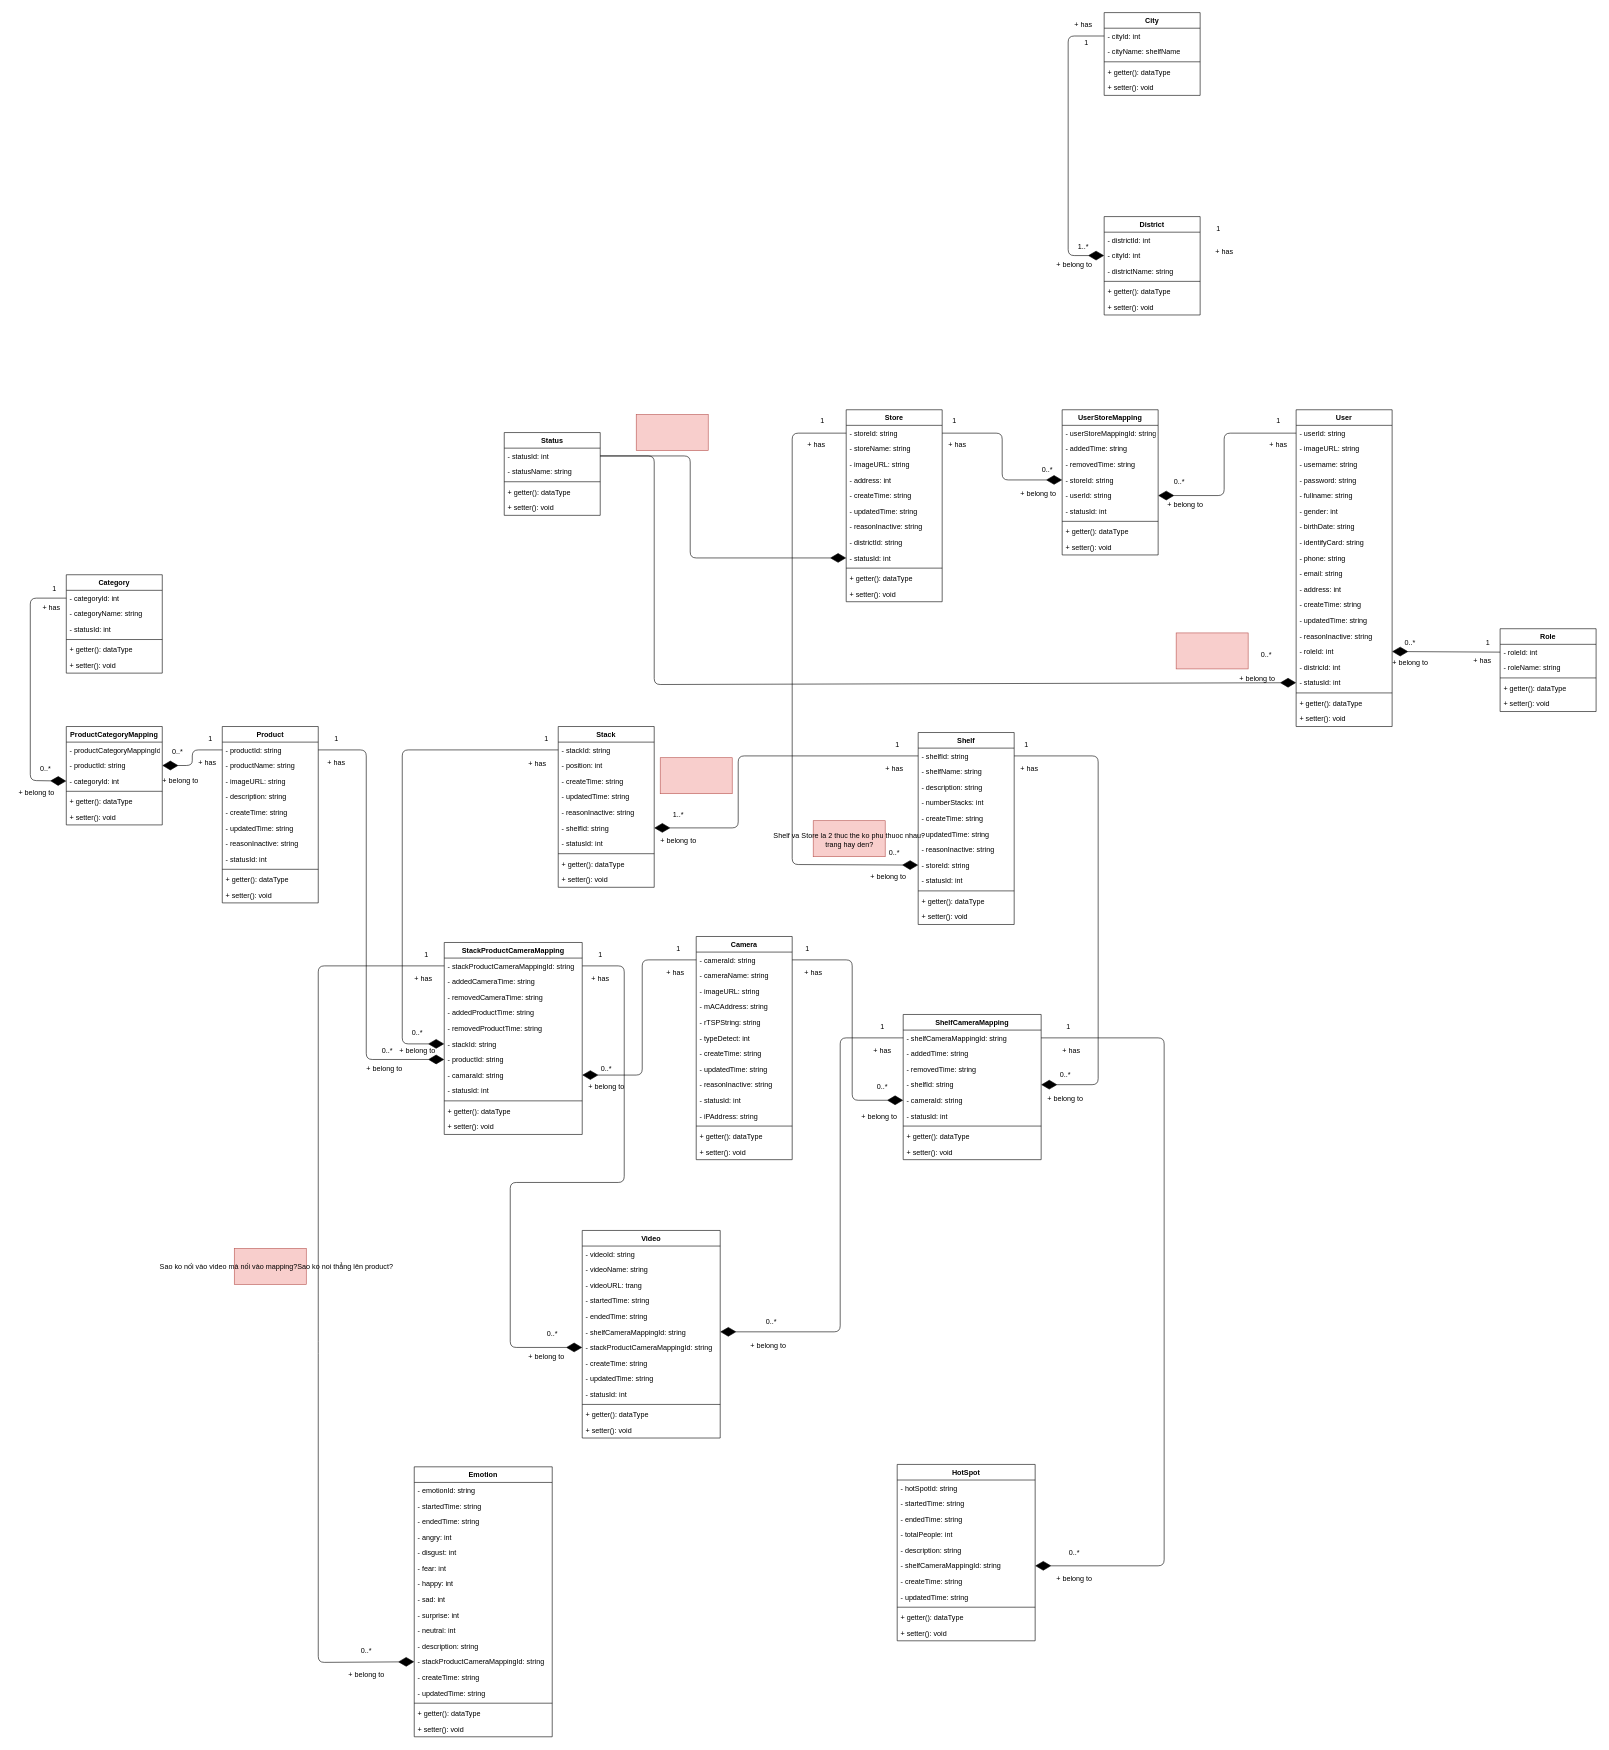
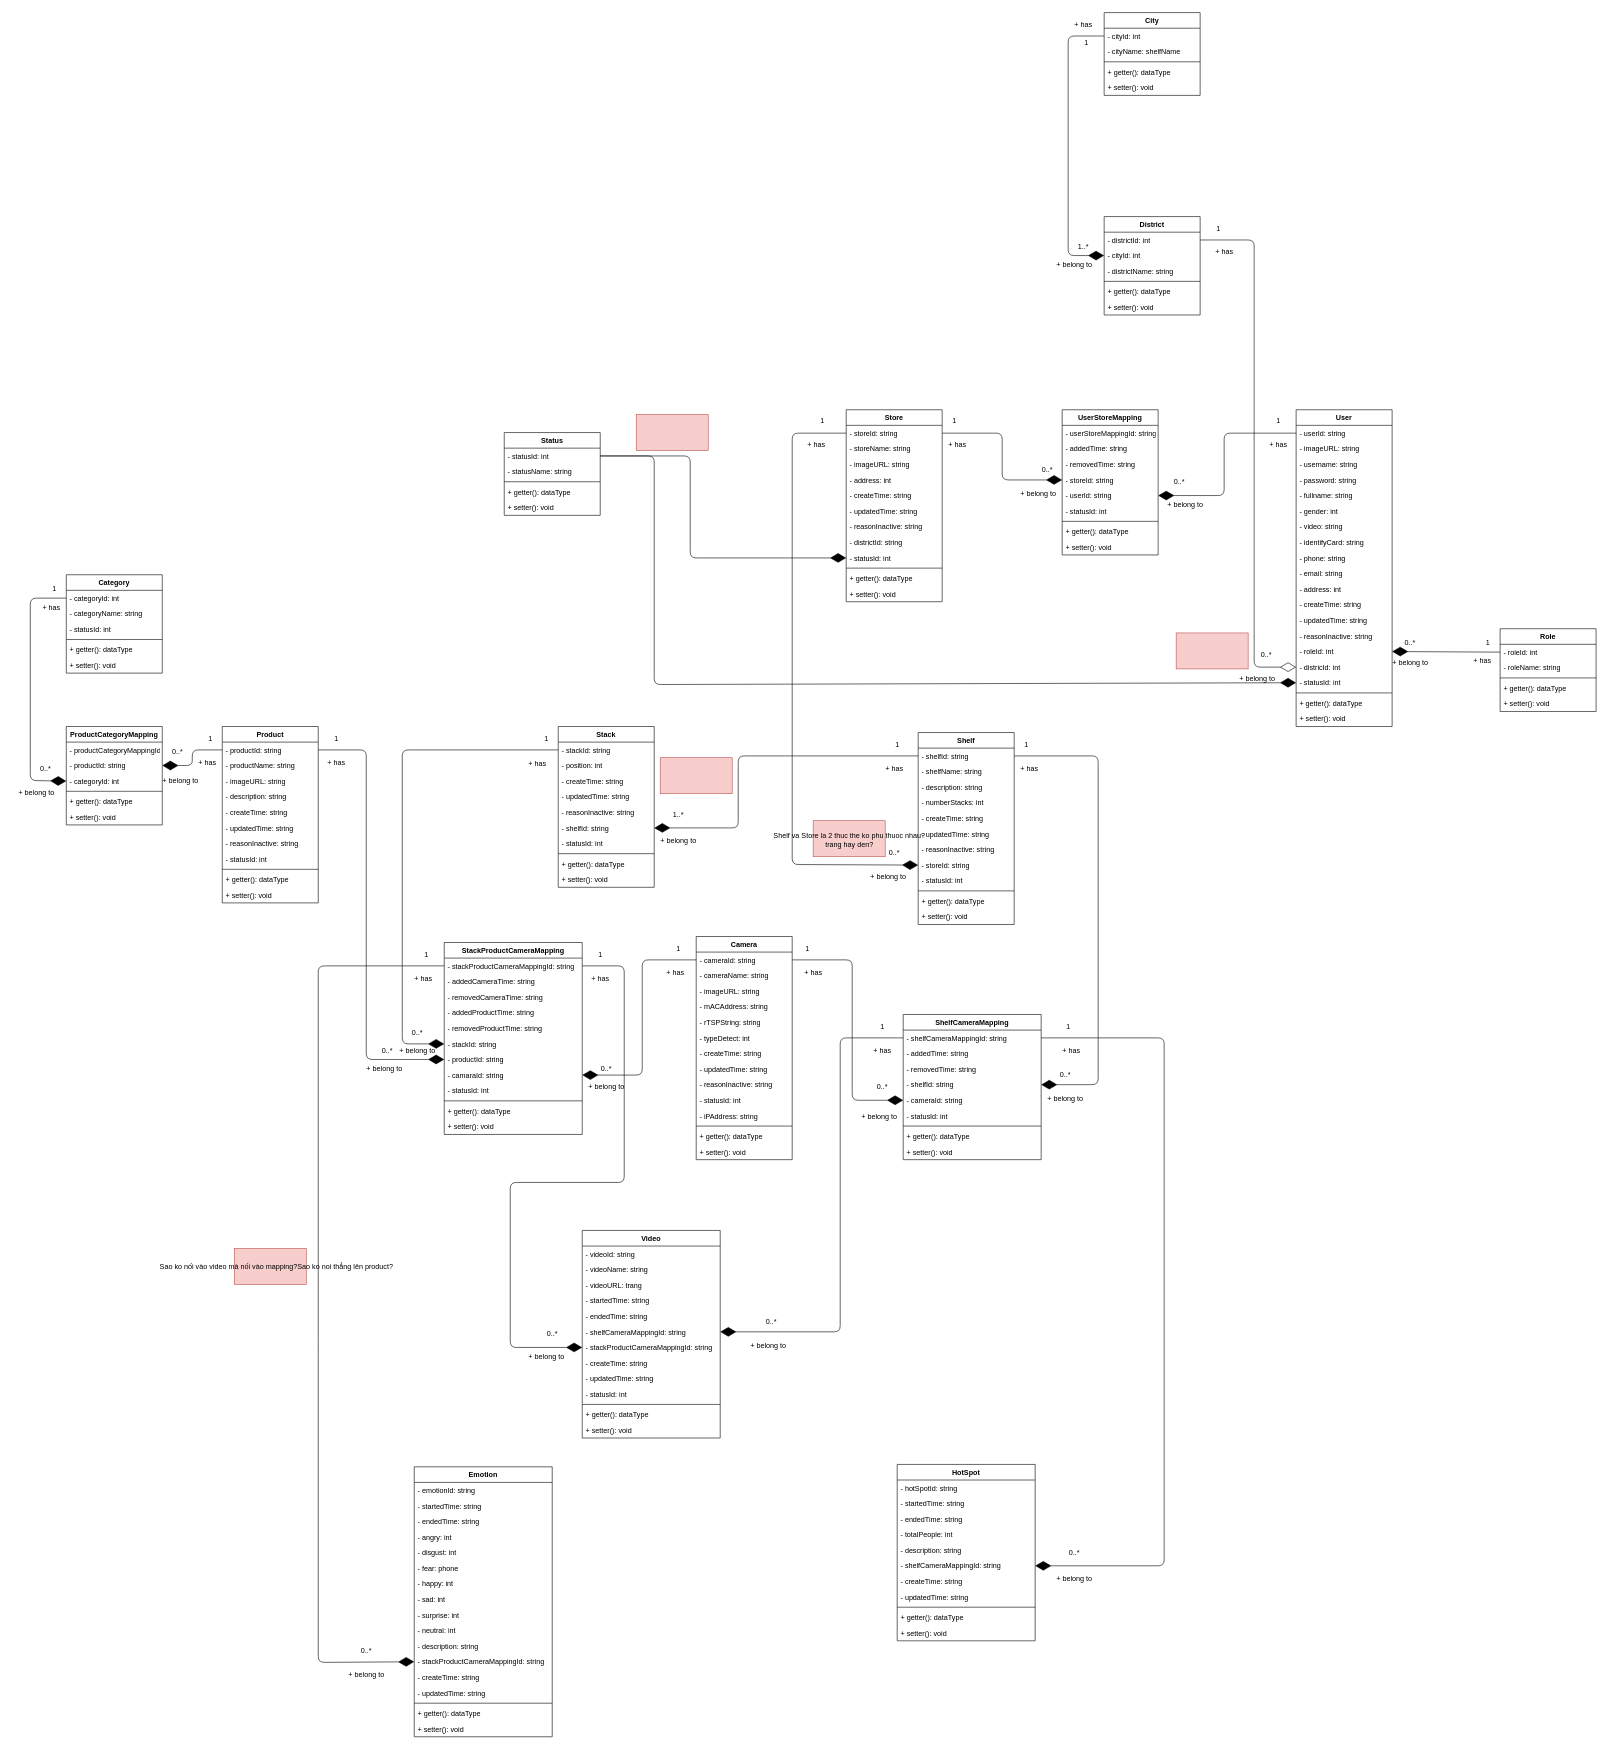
edge "- districtId: int" -> "- districId: int": added
node "- birthDate: string": label "- birthDate: string" -> "- video: string"
node "- fear: int": label "- fear: int" -> "- fear: phone"
